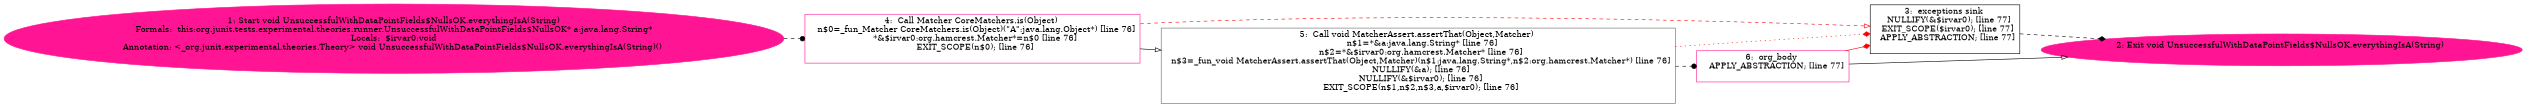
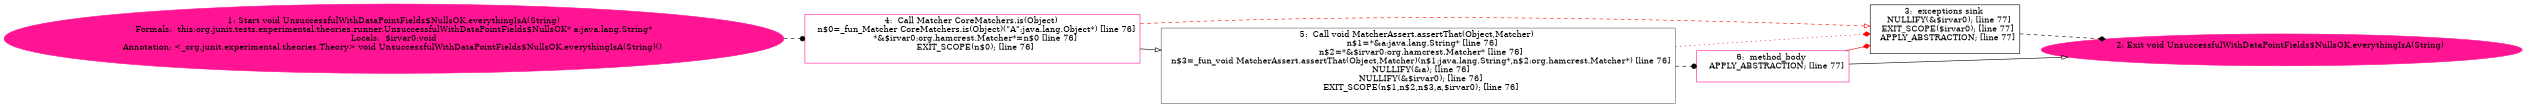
node "6:  org_body APPLY_ABSTRACTION; [line 77]": label "6:  org_body APPLY_ABSTRACTION; [line 77]" -> "6:  method_body APPLY_ABSTRACTION; [line 77]"
